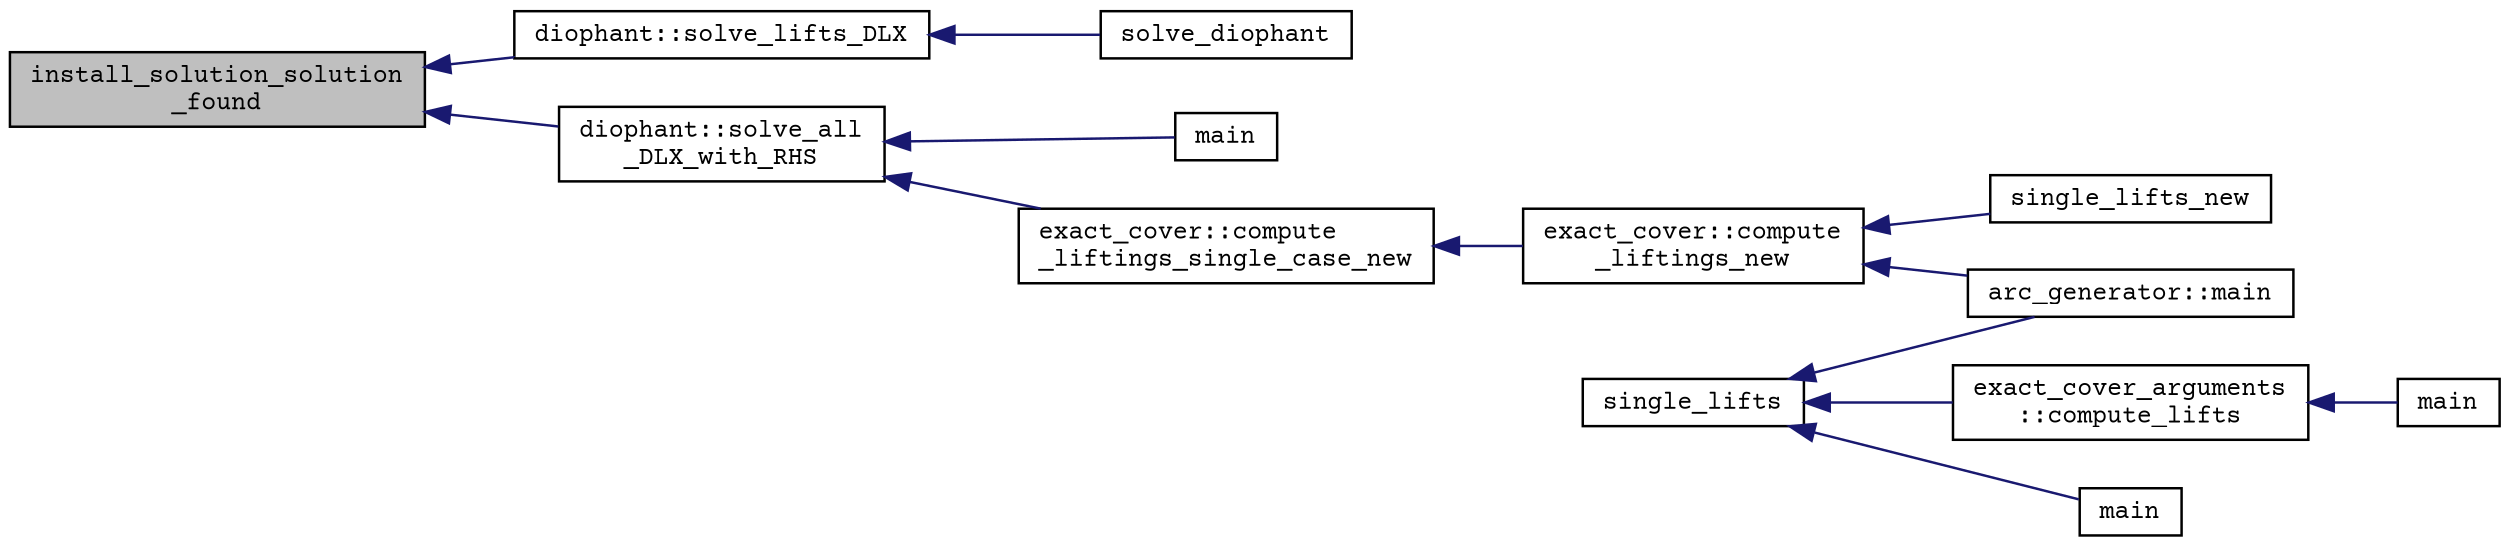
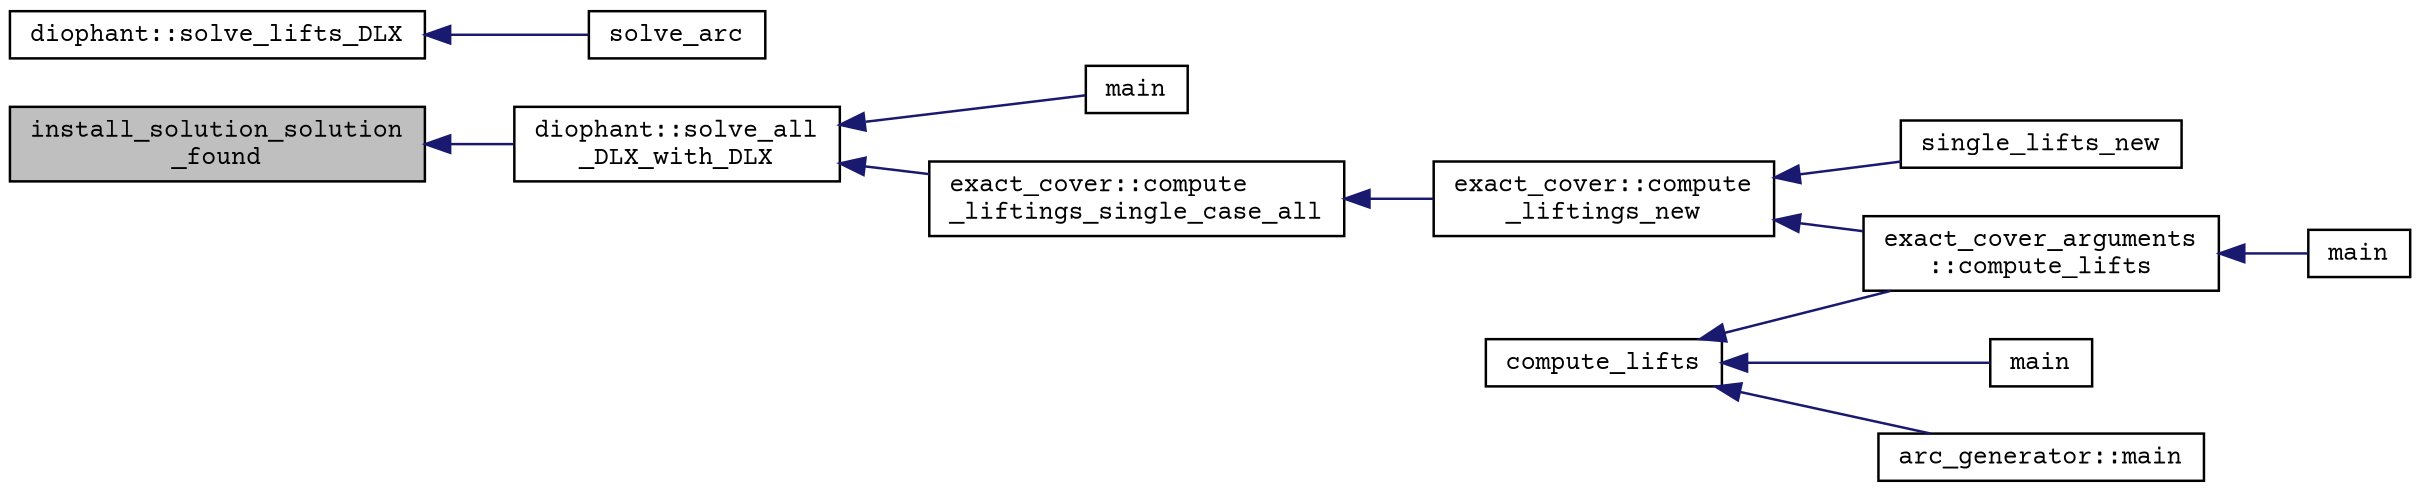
node "solve_diophant": label "solve_diophant" -> "solve_arc"
edge "diophant::solve_lifts_DLX" -> "install_solution_solution _found": removed
node "diophant::solve_all _DLX_with_RHS": label "diophant::solve_all _DLX_with_RHS" -> "diophant::solve_all _DLX_with_DLX"
node "exact_cover::compute _liftings_single_case_new": label "exact_cover::compute _liftings_single_case_new" -> "exact_cover::compute _liftings_single_case_all"
edge "arc_generator::main" -> "exact_cover::compute _liftings_new": now "exact_cover_arguments ::compute_lifts" -> "exact_cover::compute _liftings_new"
node "single_lifts": label "single_lifts" -> "compute_lifts"
